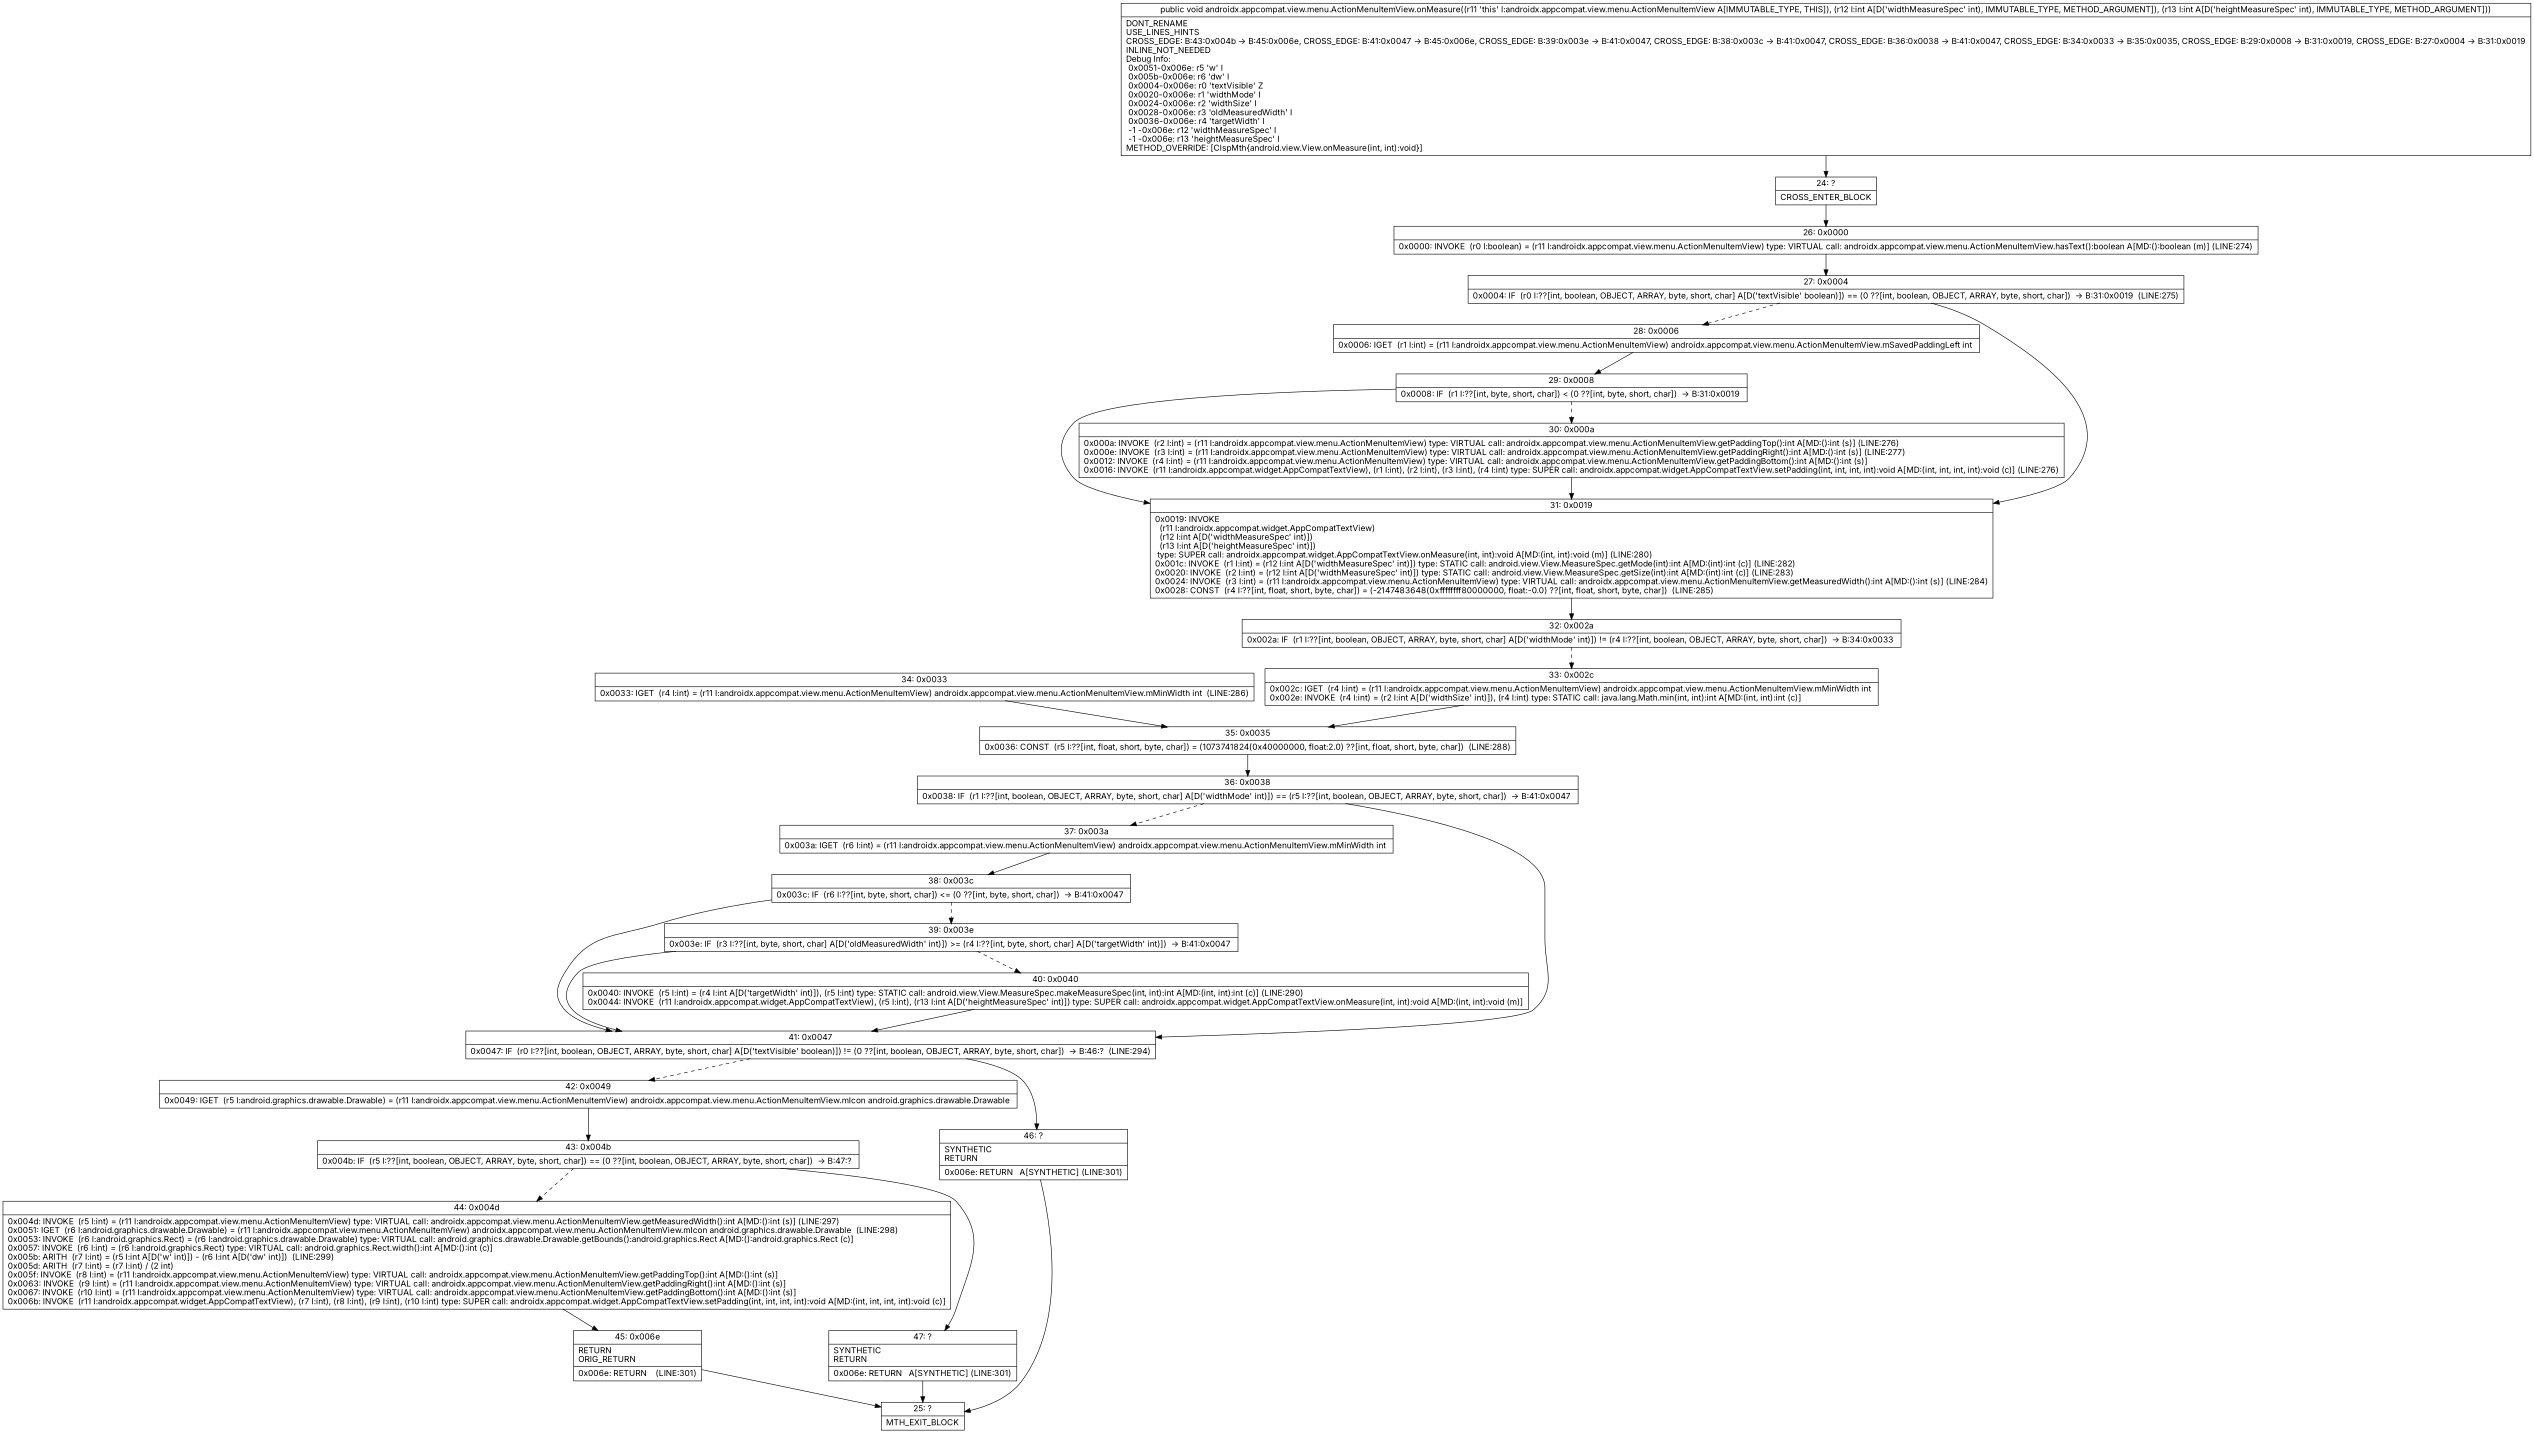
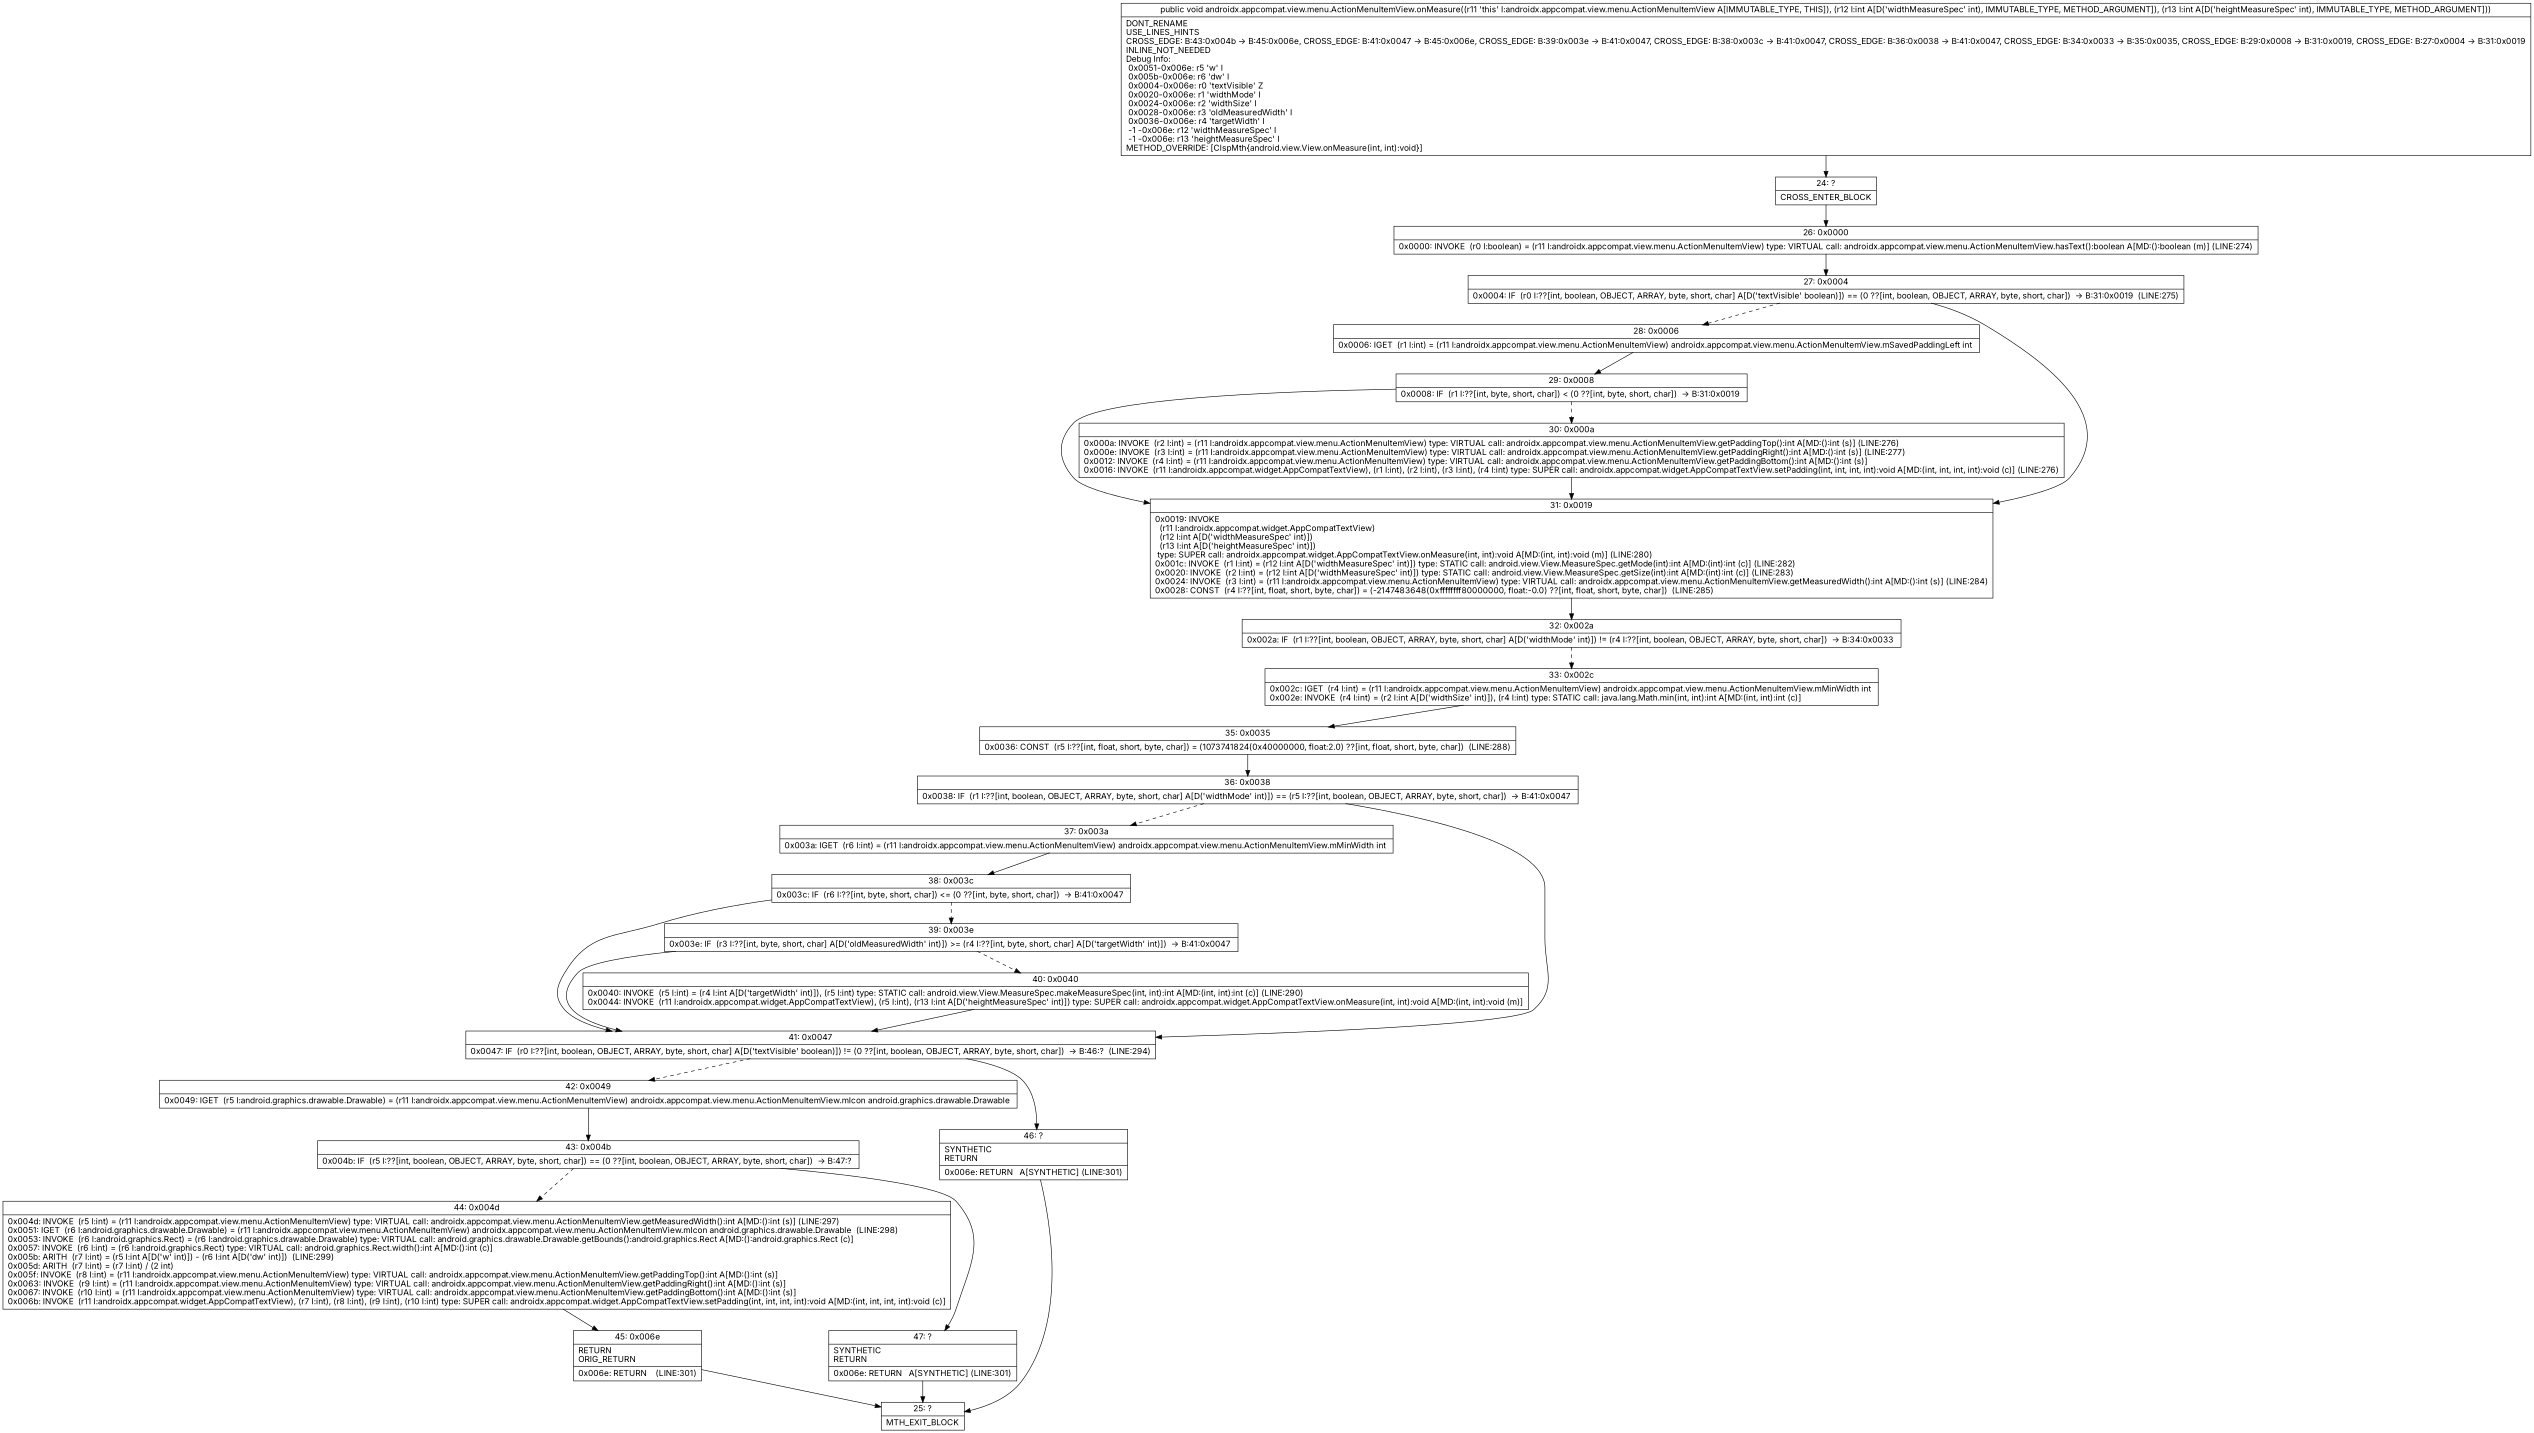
node "34: 0x0033": removed
